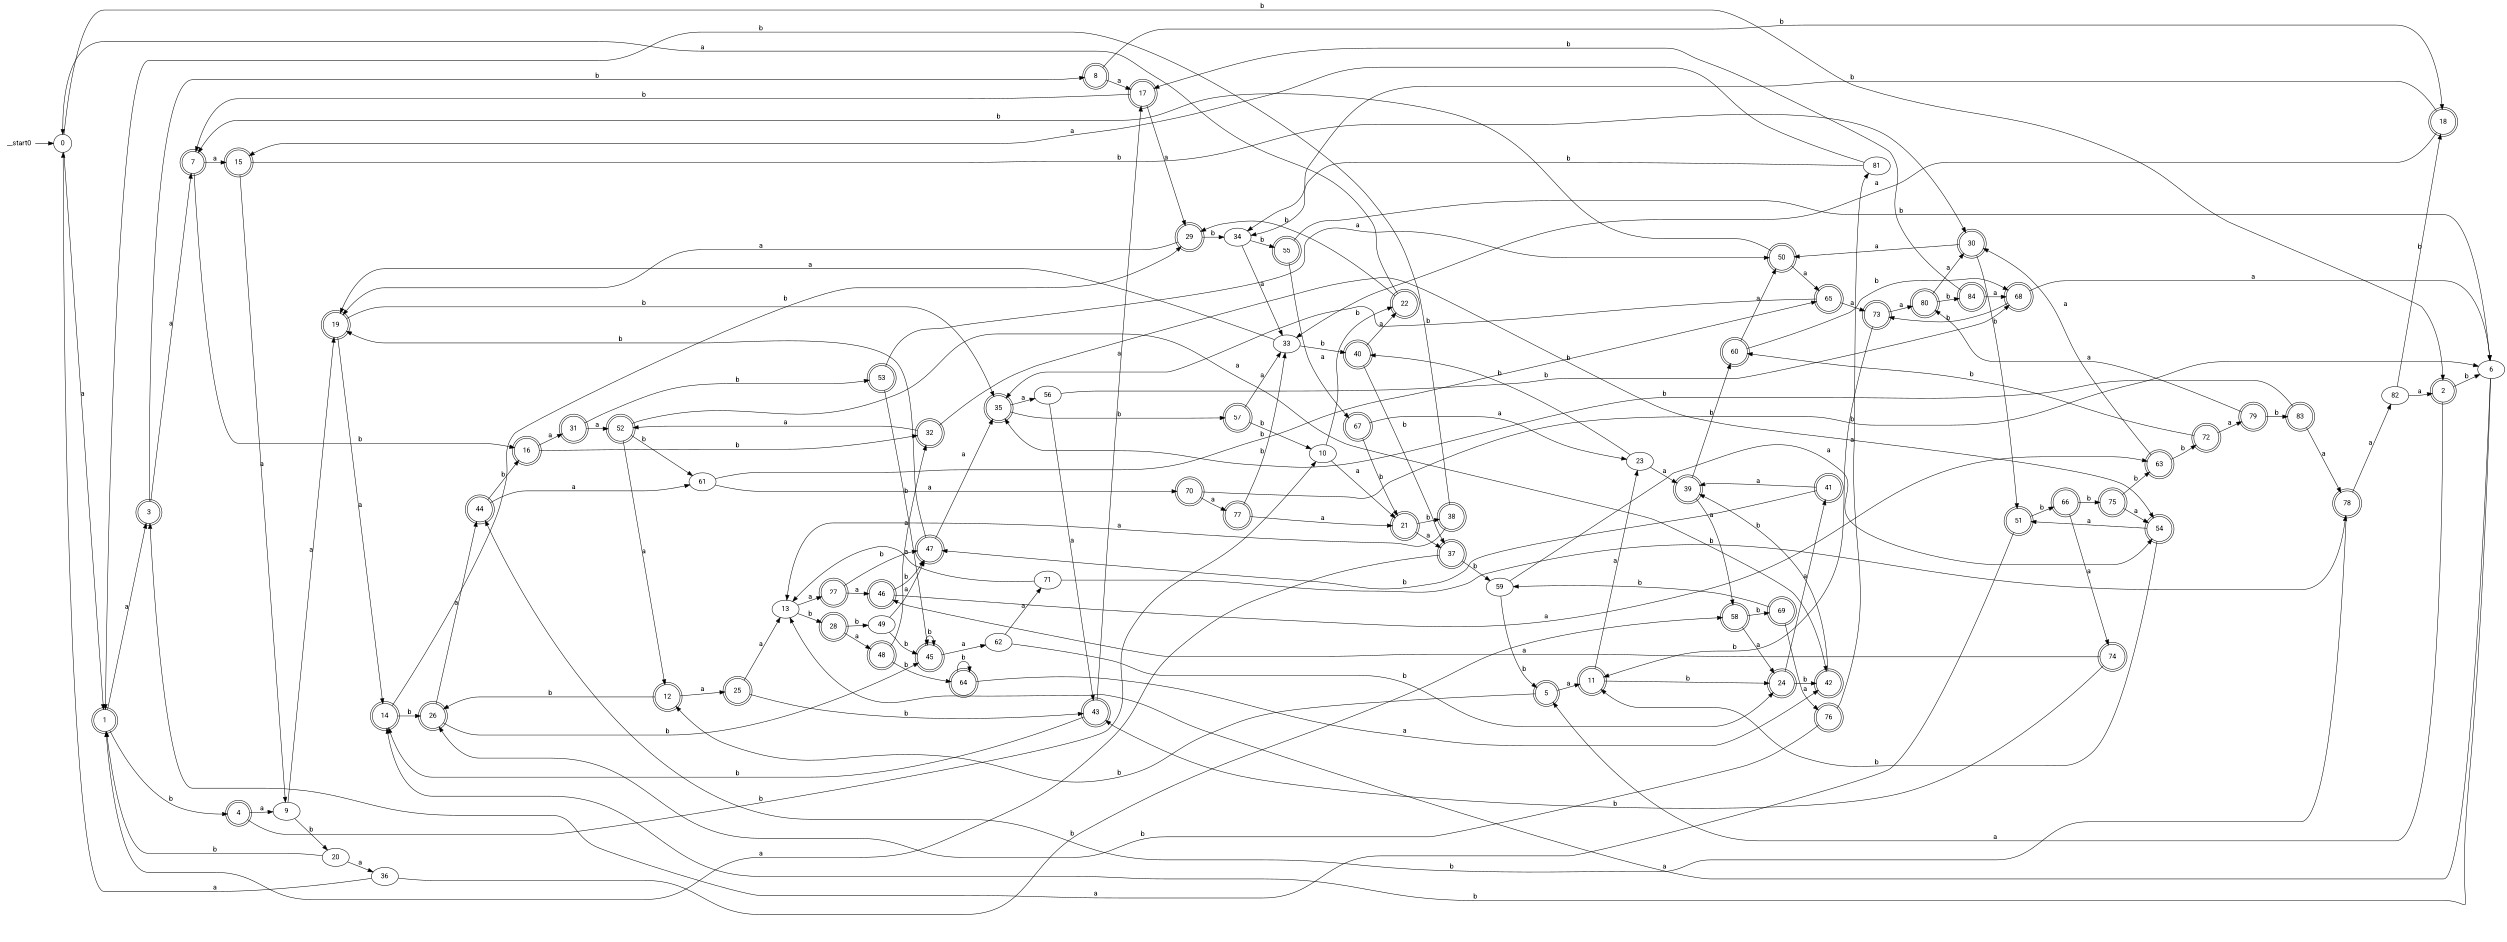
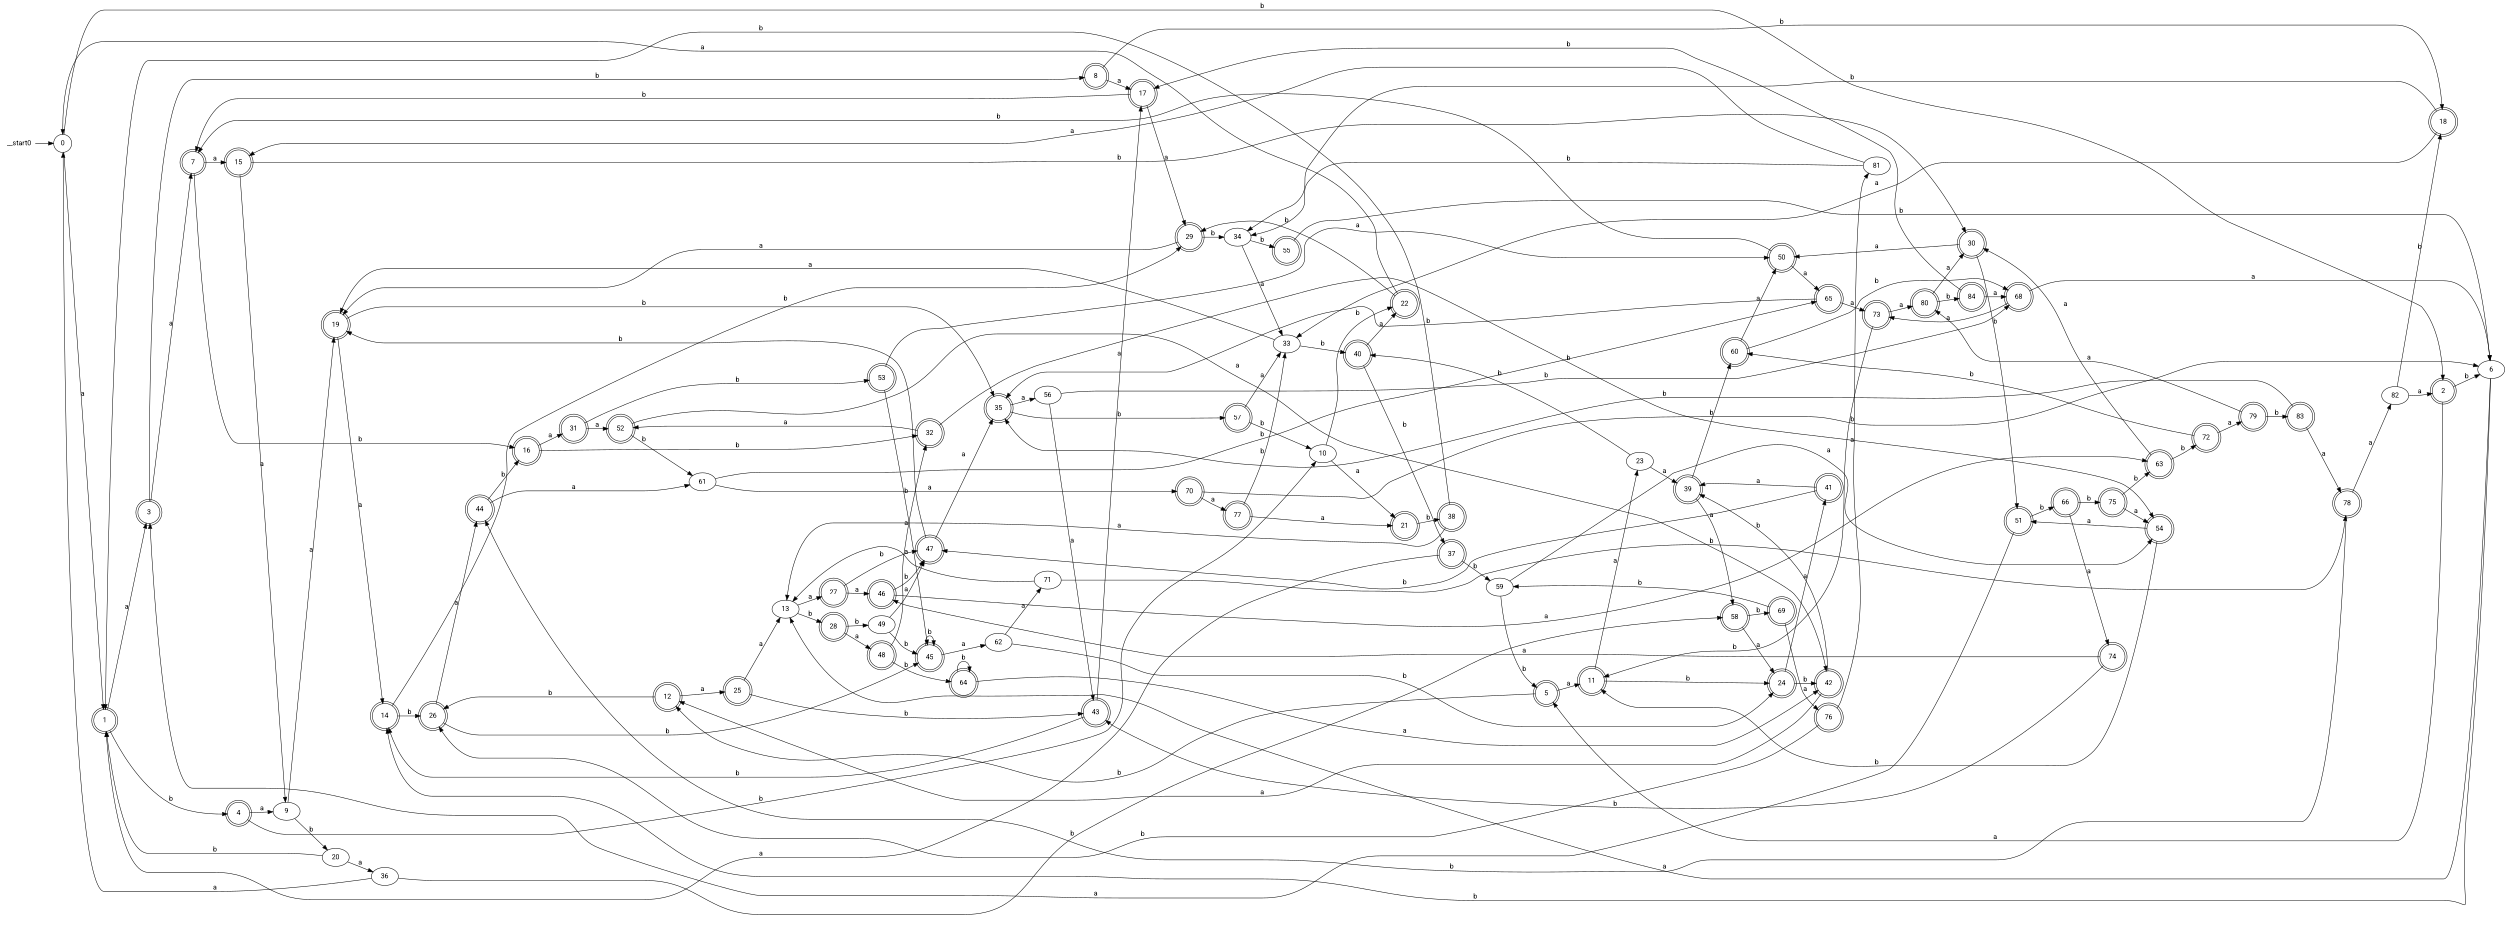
edge "68" -> "73": label "b" -> "a"
node "67": removed
edge "21" -> "37": removed, label "a"
edge "52" -> "12": now "42" -> "12"
